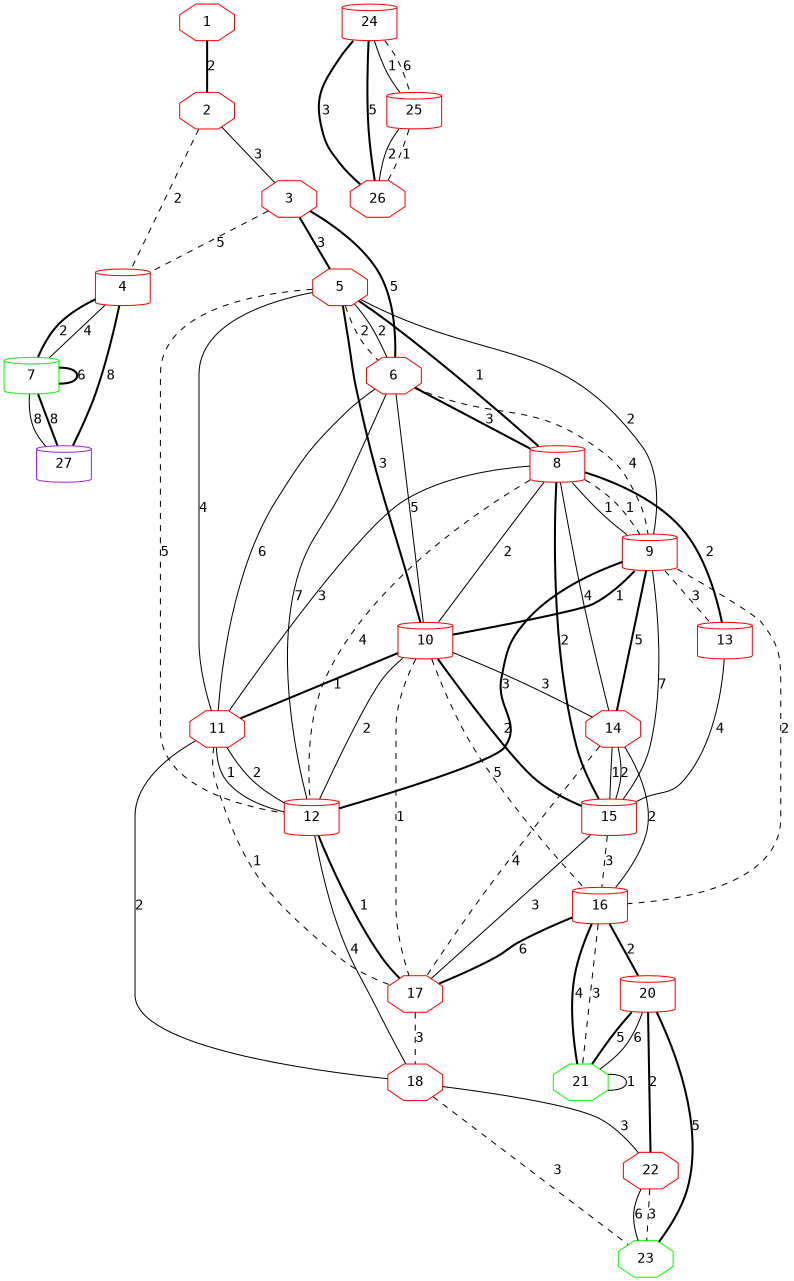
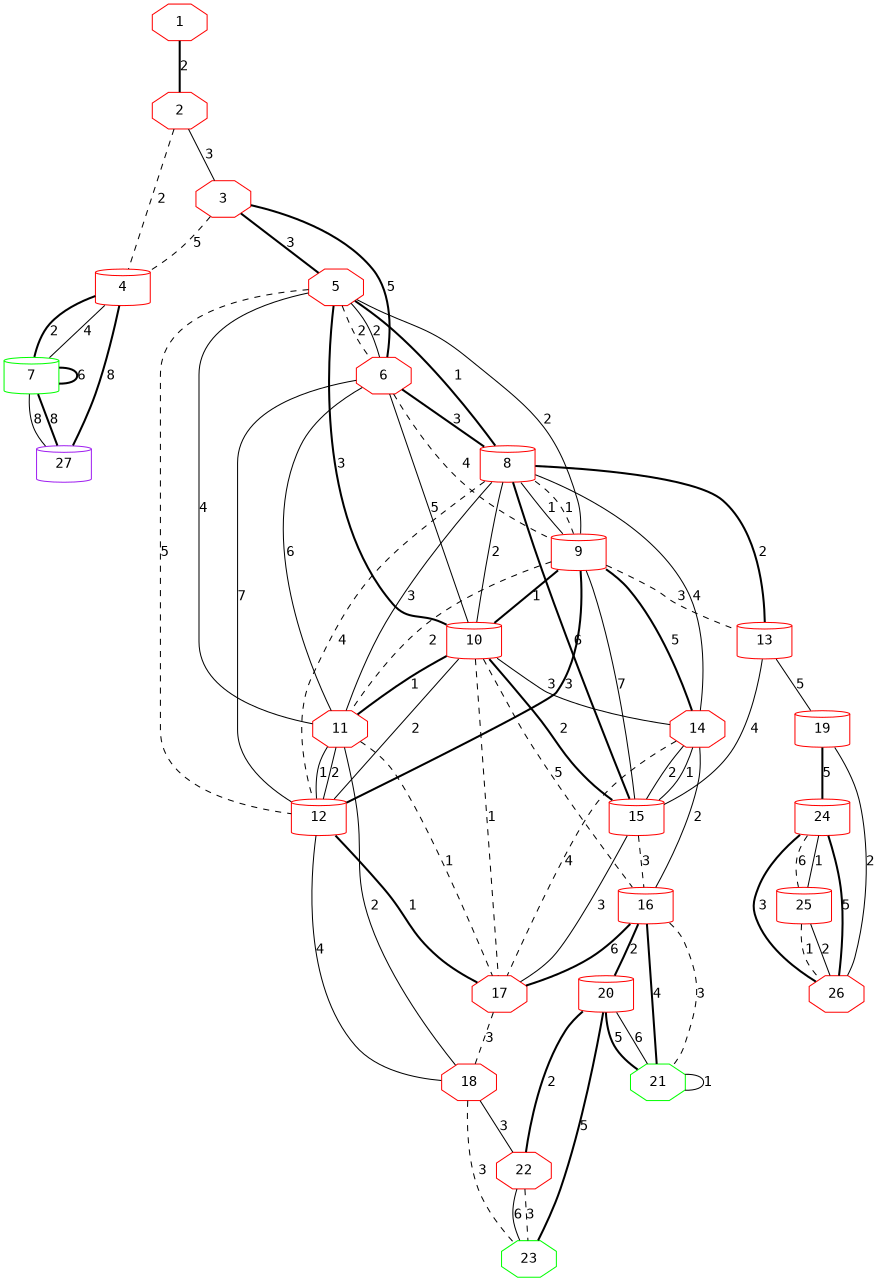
edge "8" -- "15": label "2" -> "6"
node "19": added
edge "9" -- "16": now "9" -- "11"
